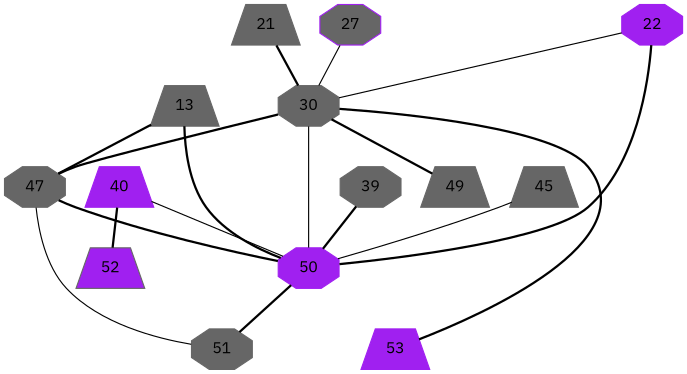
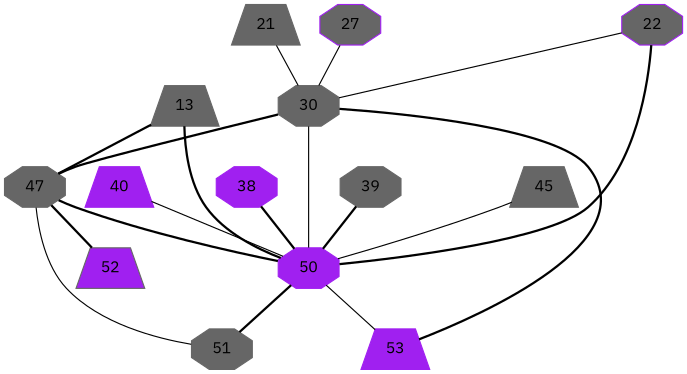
node "22": fillcolor purple -> gray40
edge "21" -- "30": style bold -> solid
node "38": added
node "49": removed
edge "40" -- "52": now "47" -- "52"
edge "50" -- "53": added
